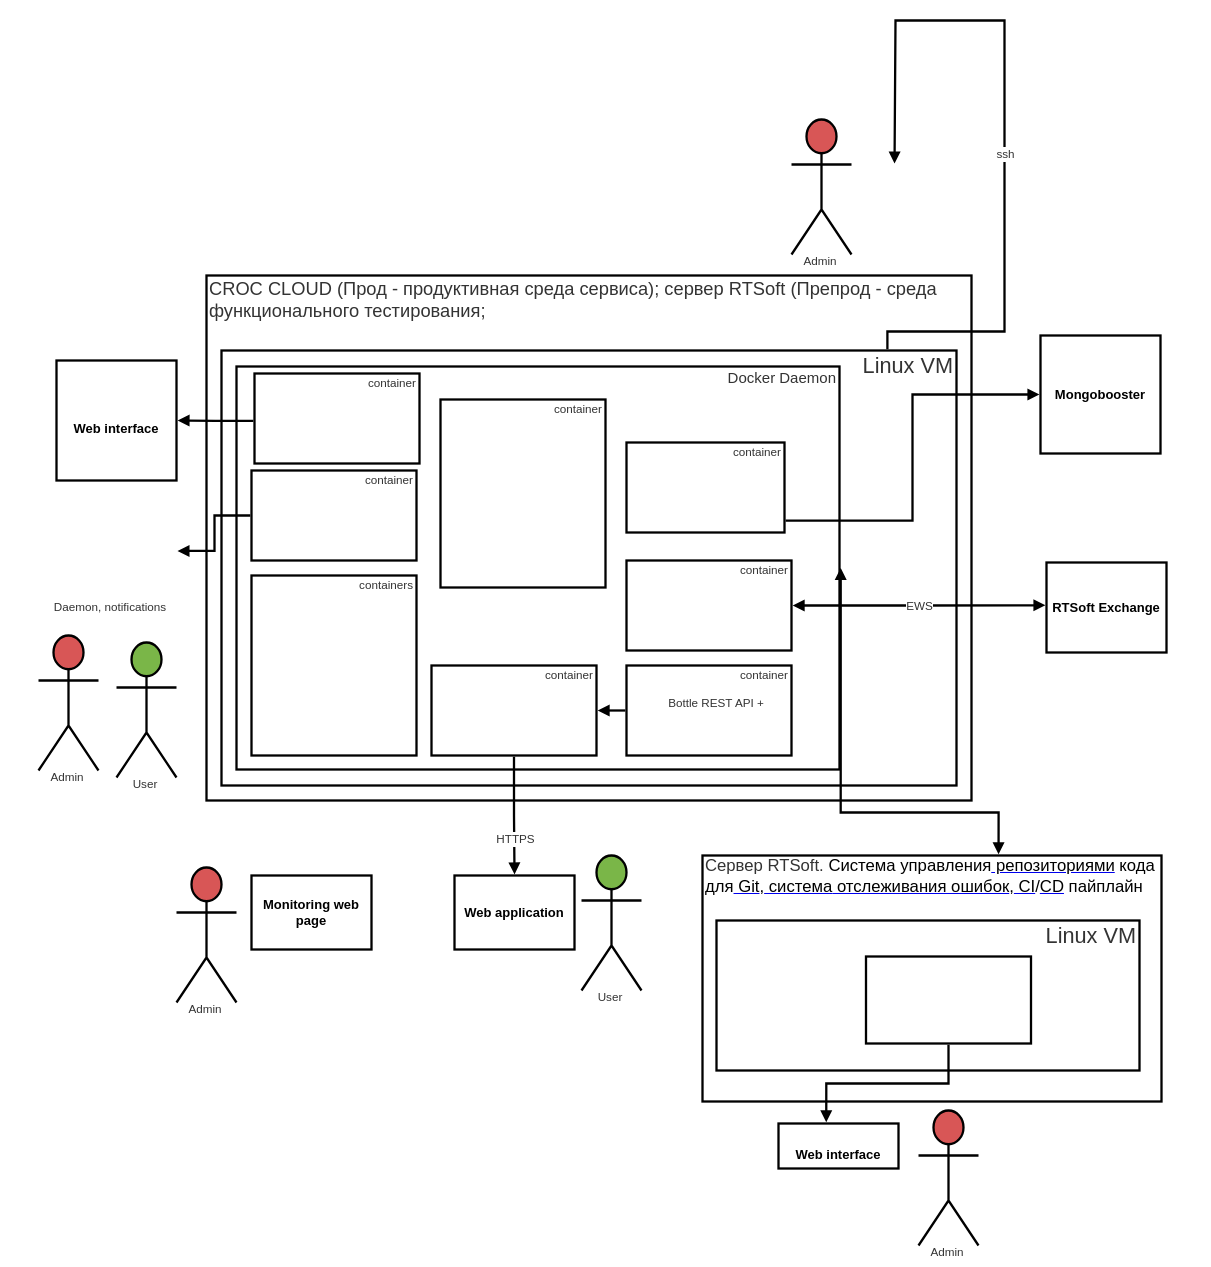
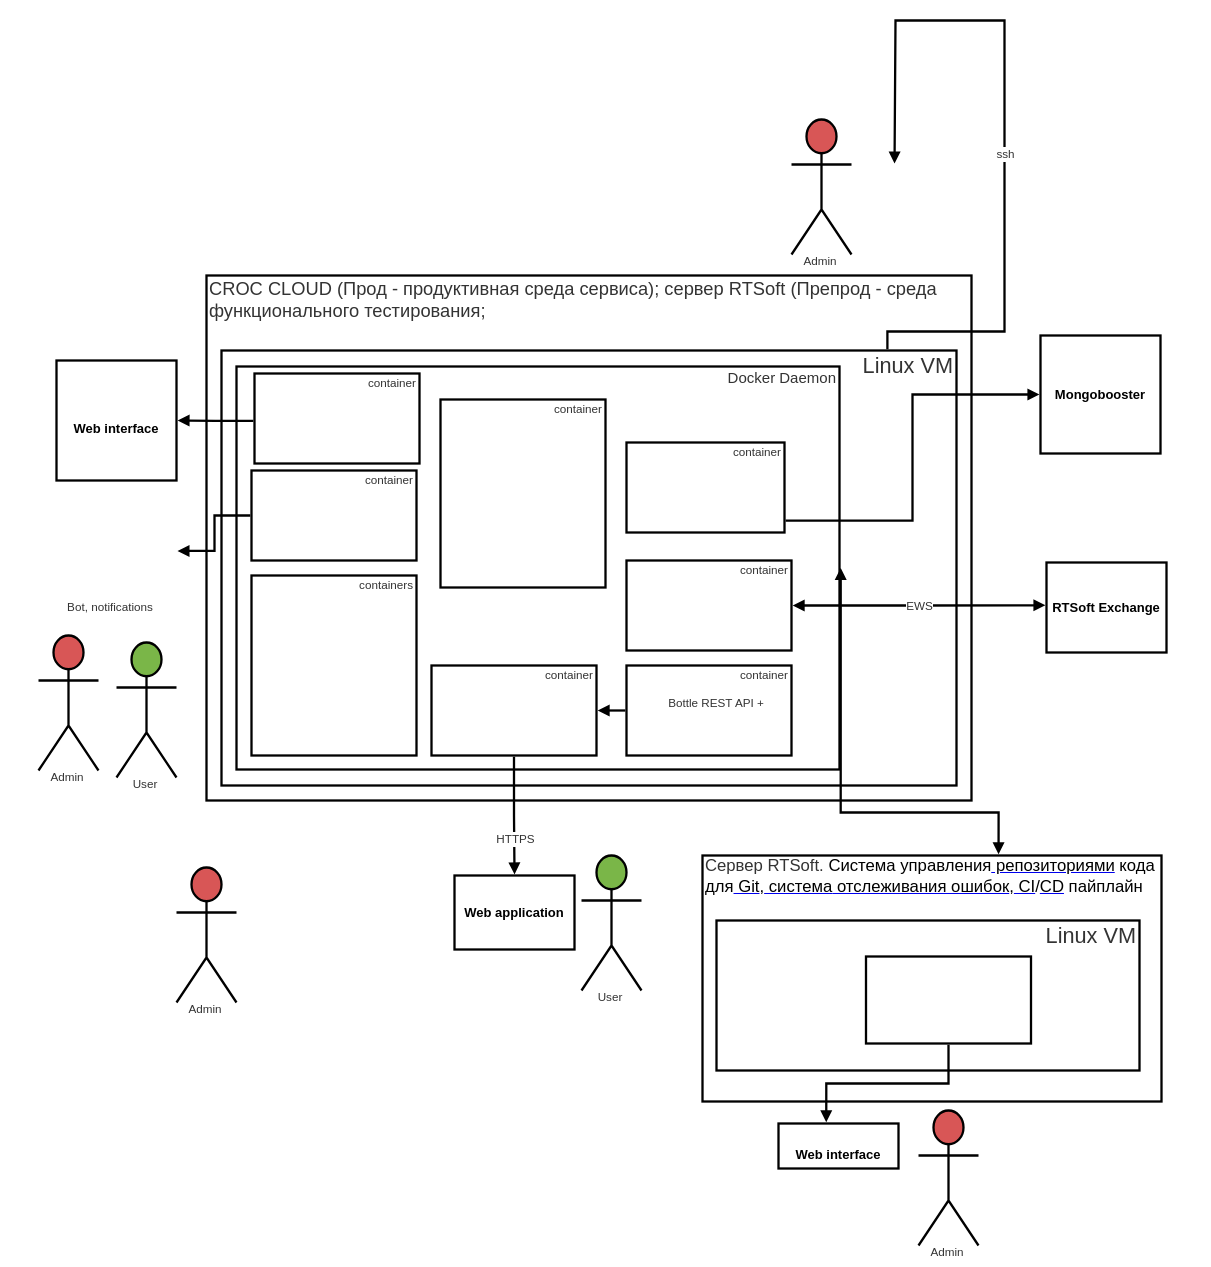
node "Daemon, notifications": label "Daemon, notifications" -> "Bot, notifications"
node "Monitoring web page": removed
